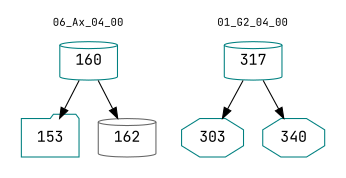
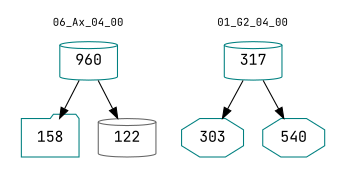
node "160": label "160" -> "960"
node "153": label "153" -> "158"
node "162": label "162" -> "122"
node "340": label "340" -> "540"
